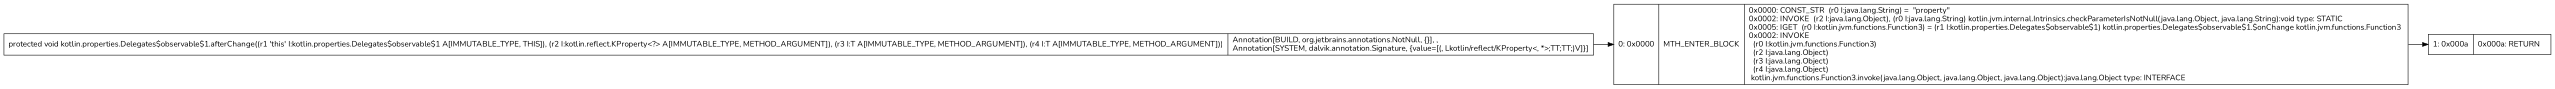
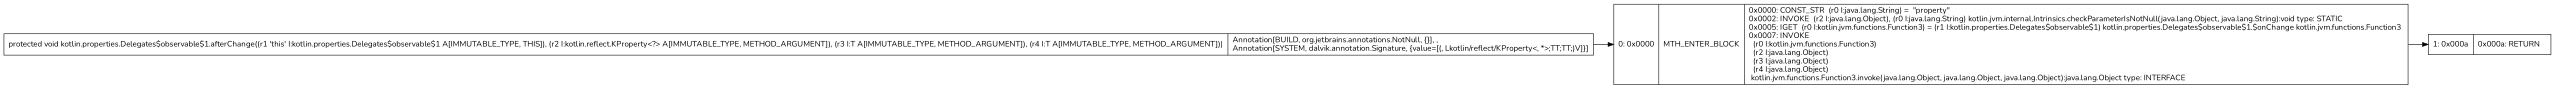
node "0: 0x0000": text "0x0002: INVOKE" -> "0x0007: INVOKE"
